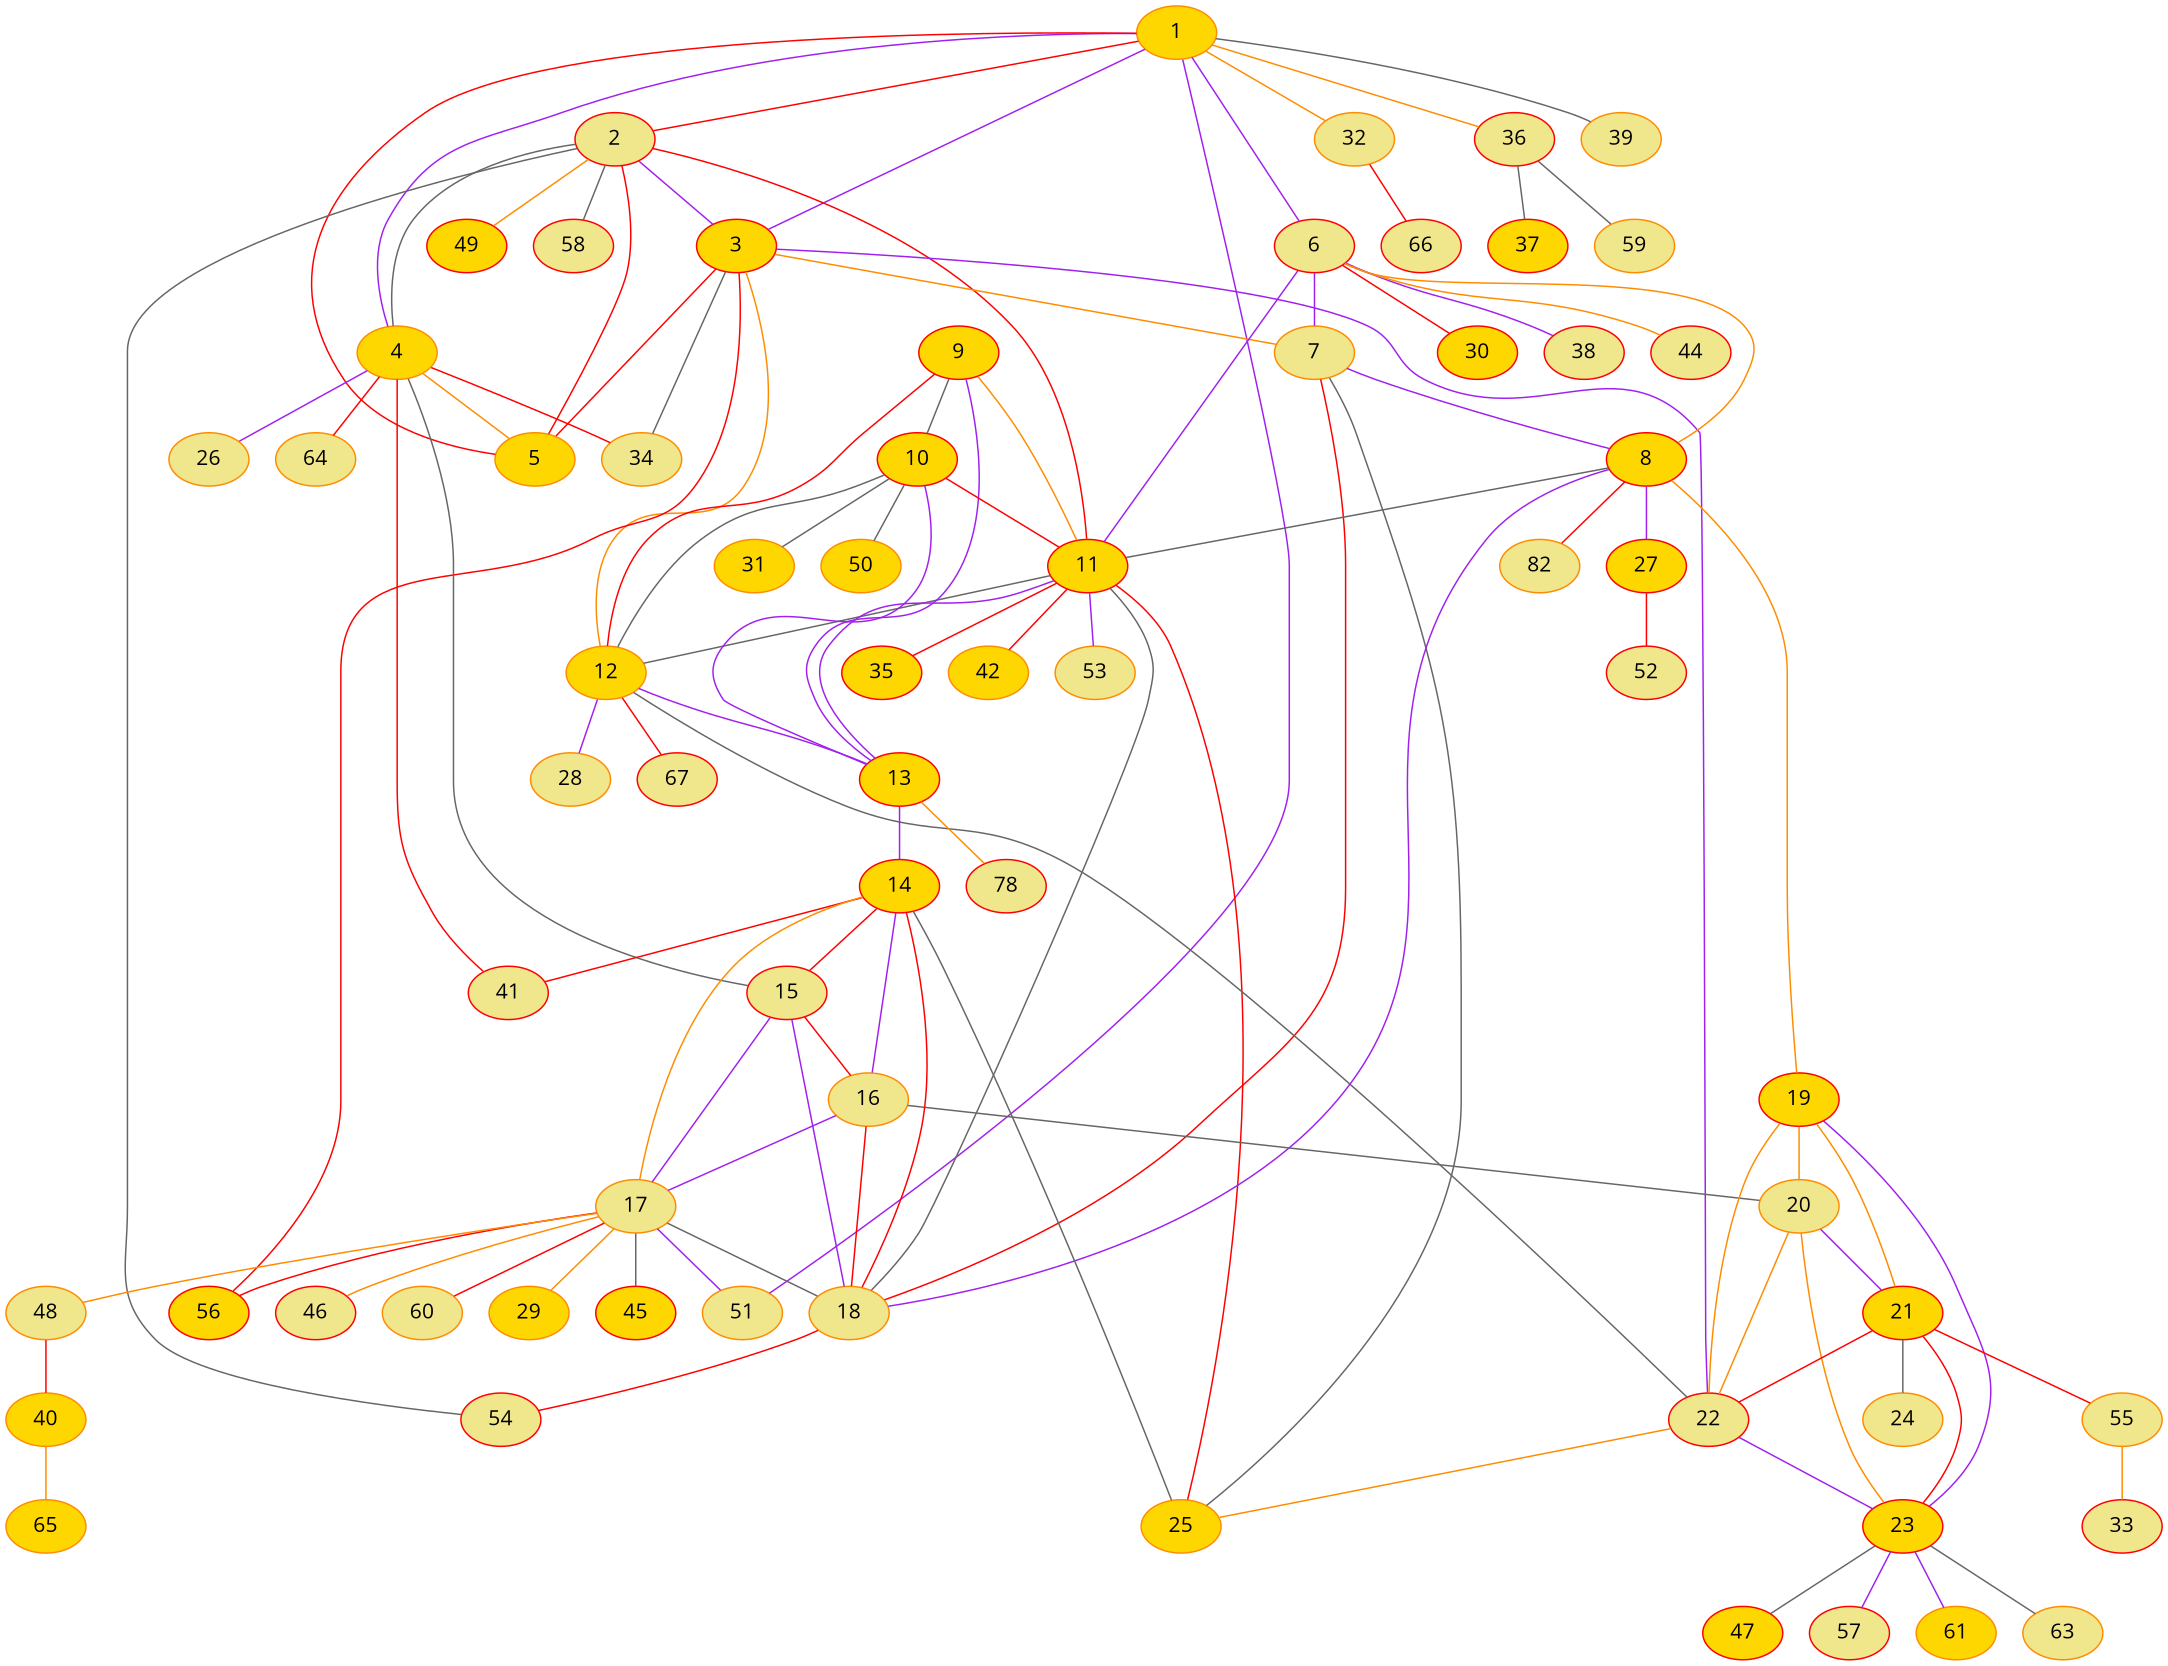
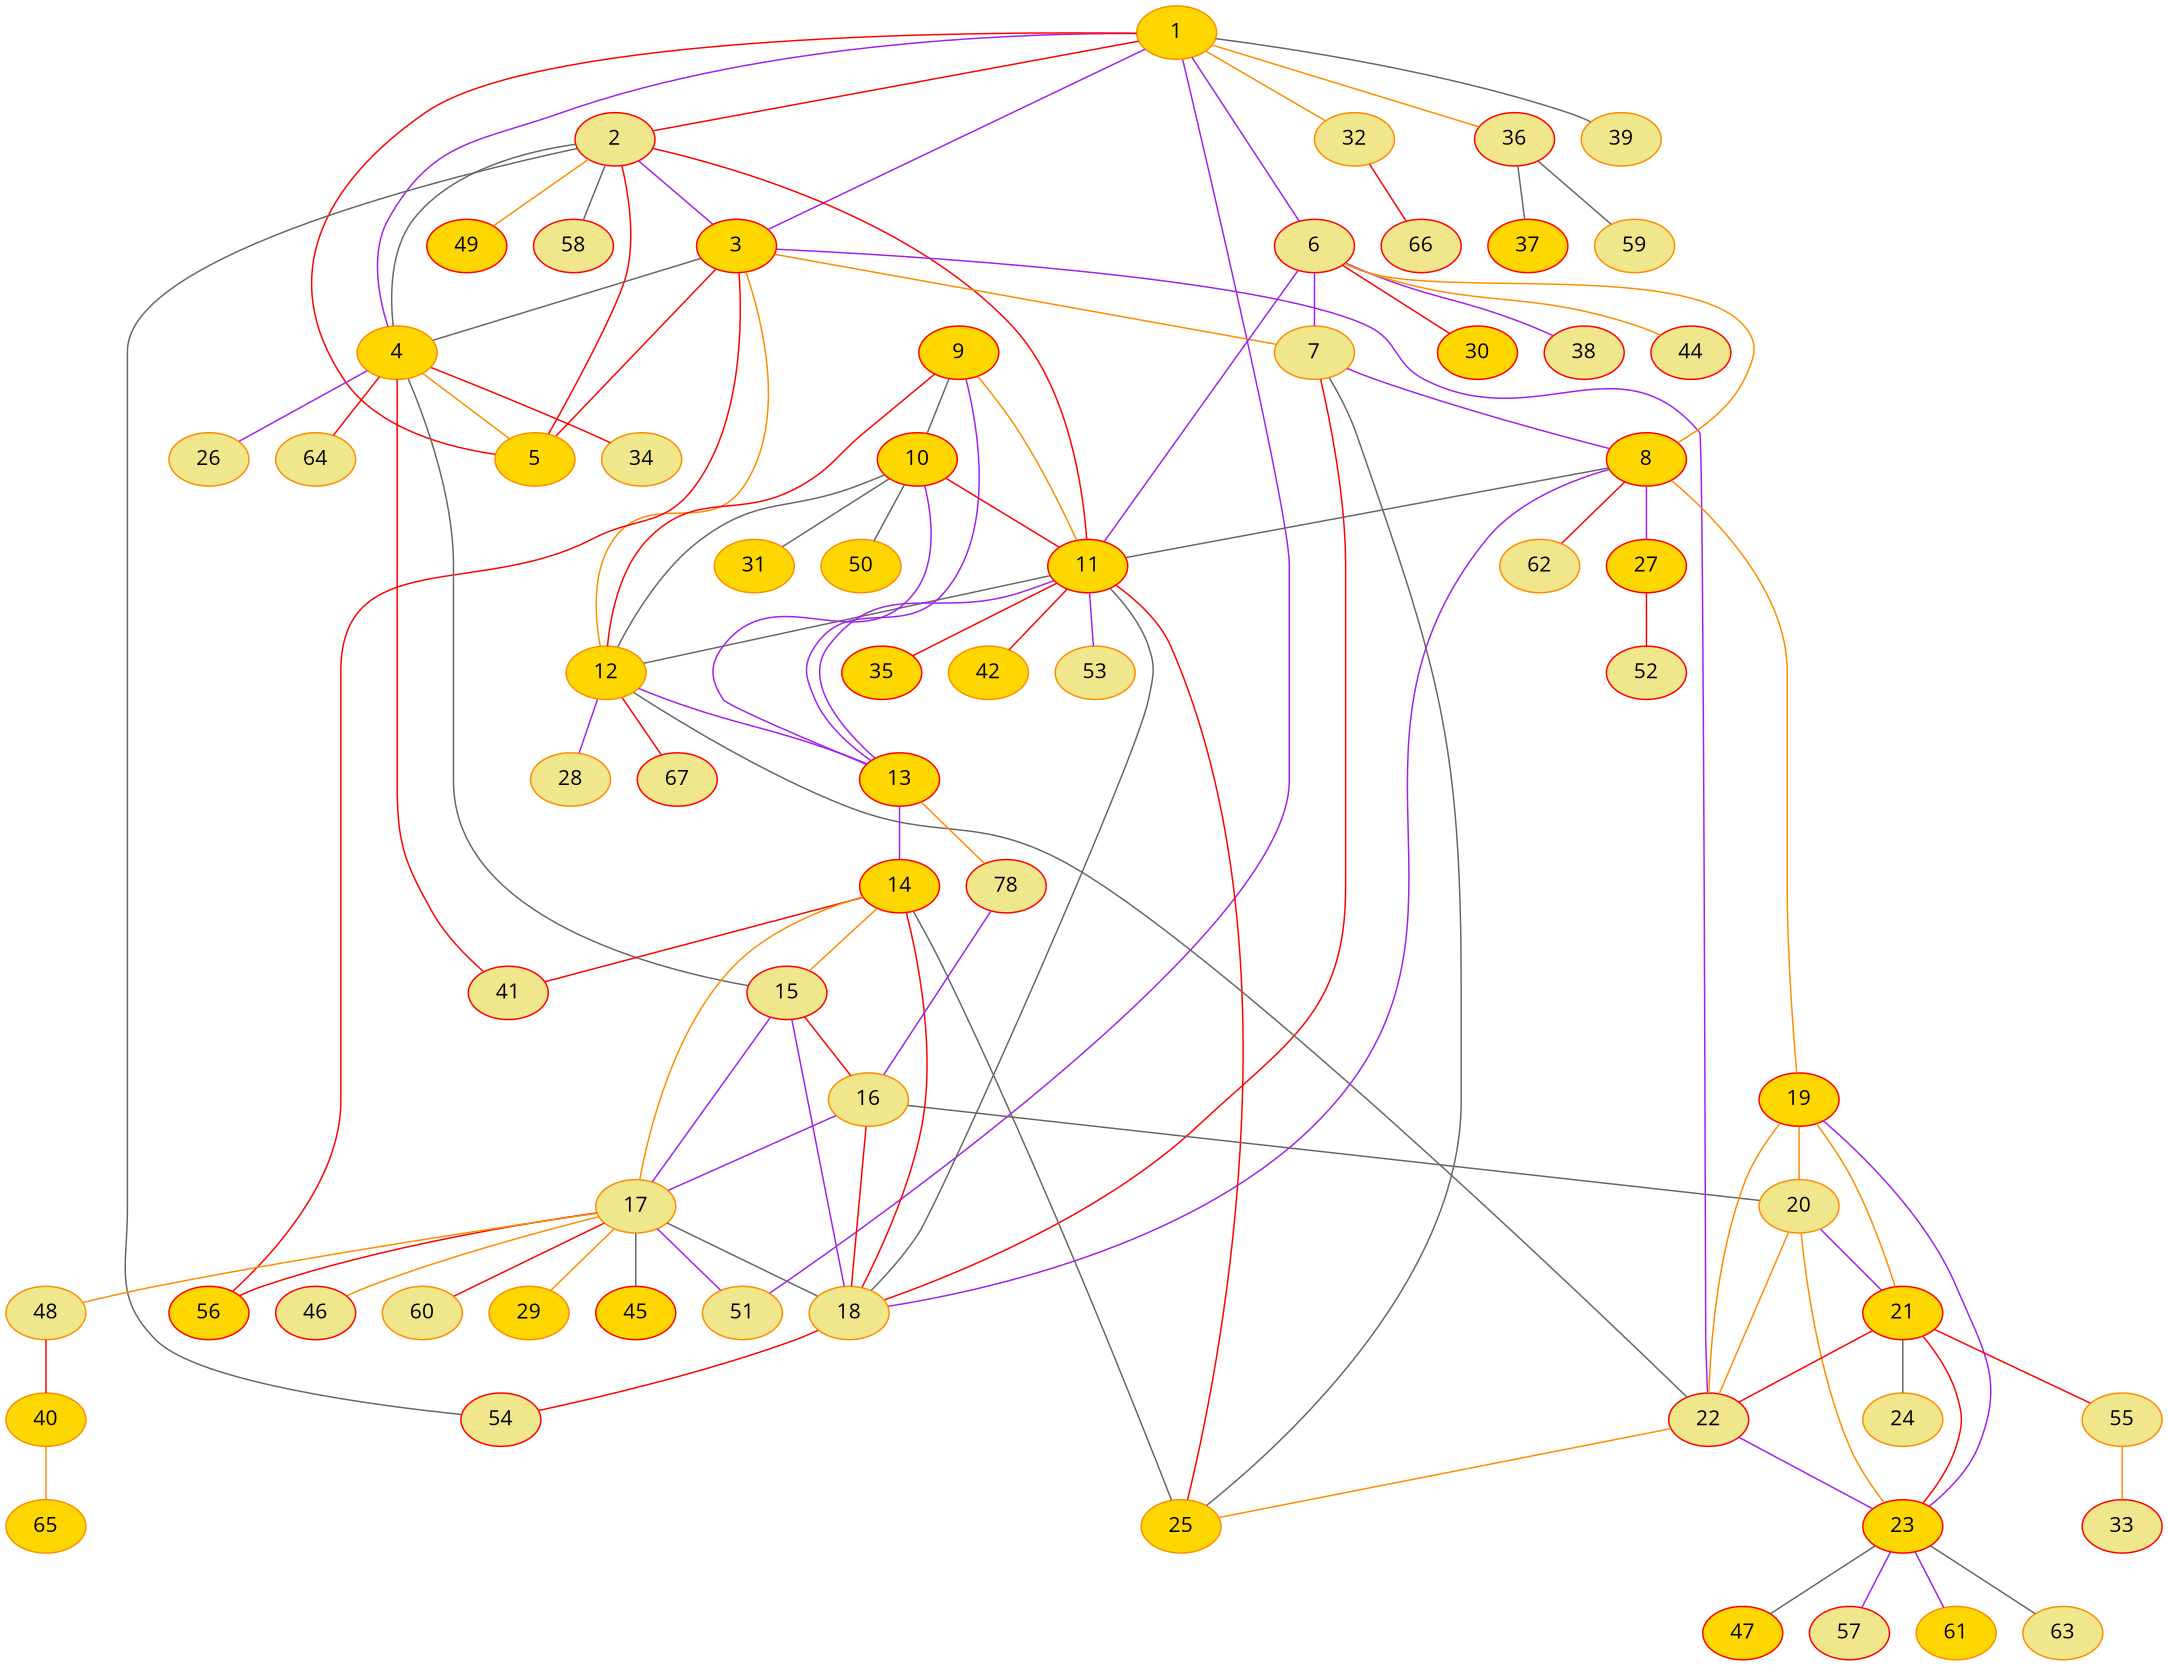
edge "3" -- "34": now "3" -- "4"
node "82": label "82" -> "62"
edge "14" -- "15": color red -> darkorange
edge "14" -- "16": now "78" -- "16"
